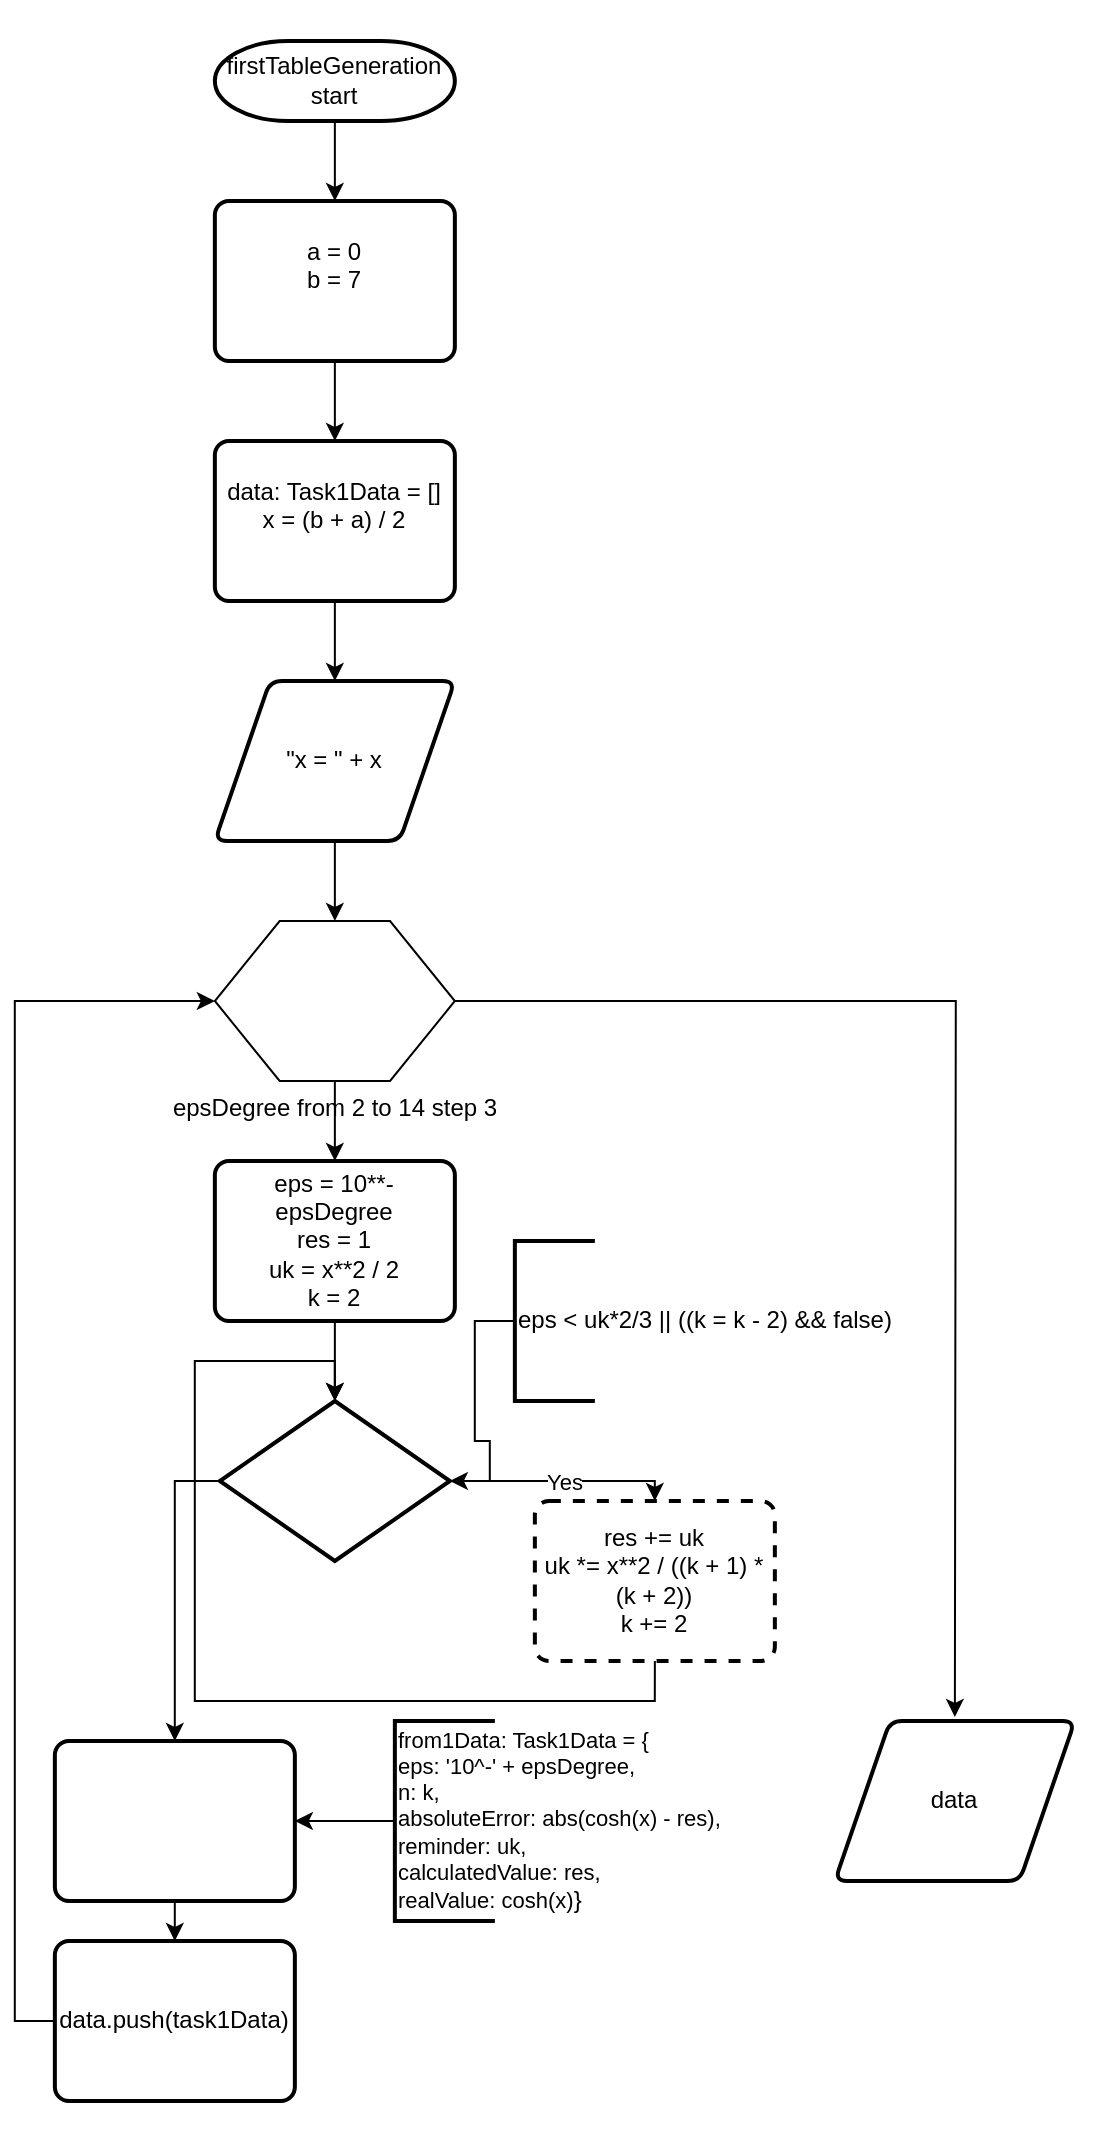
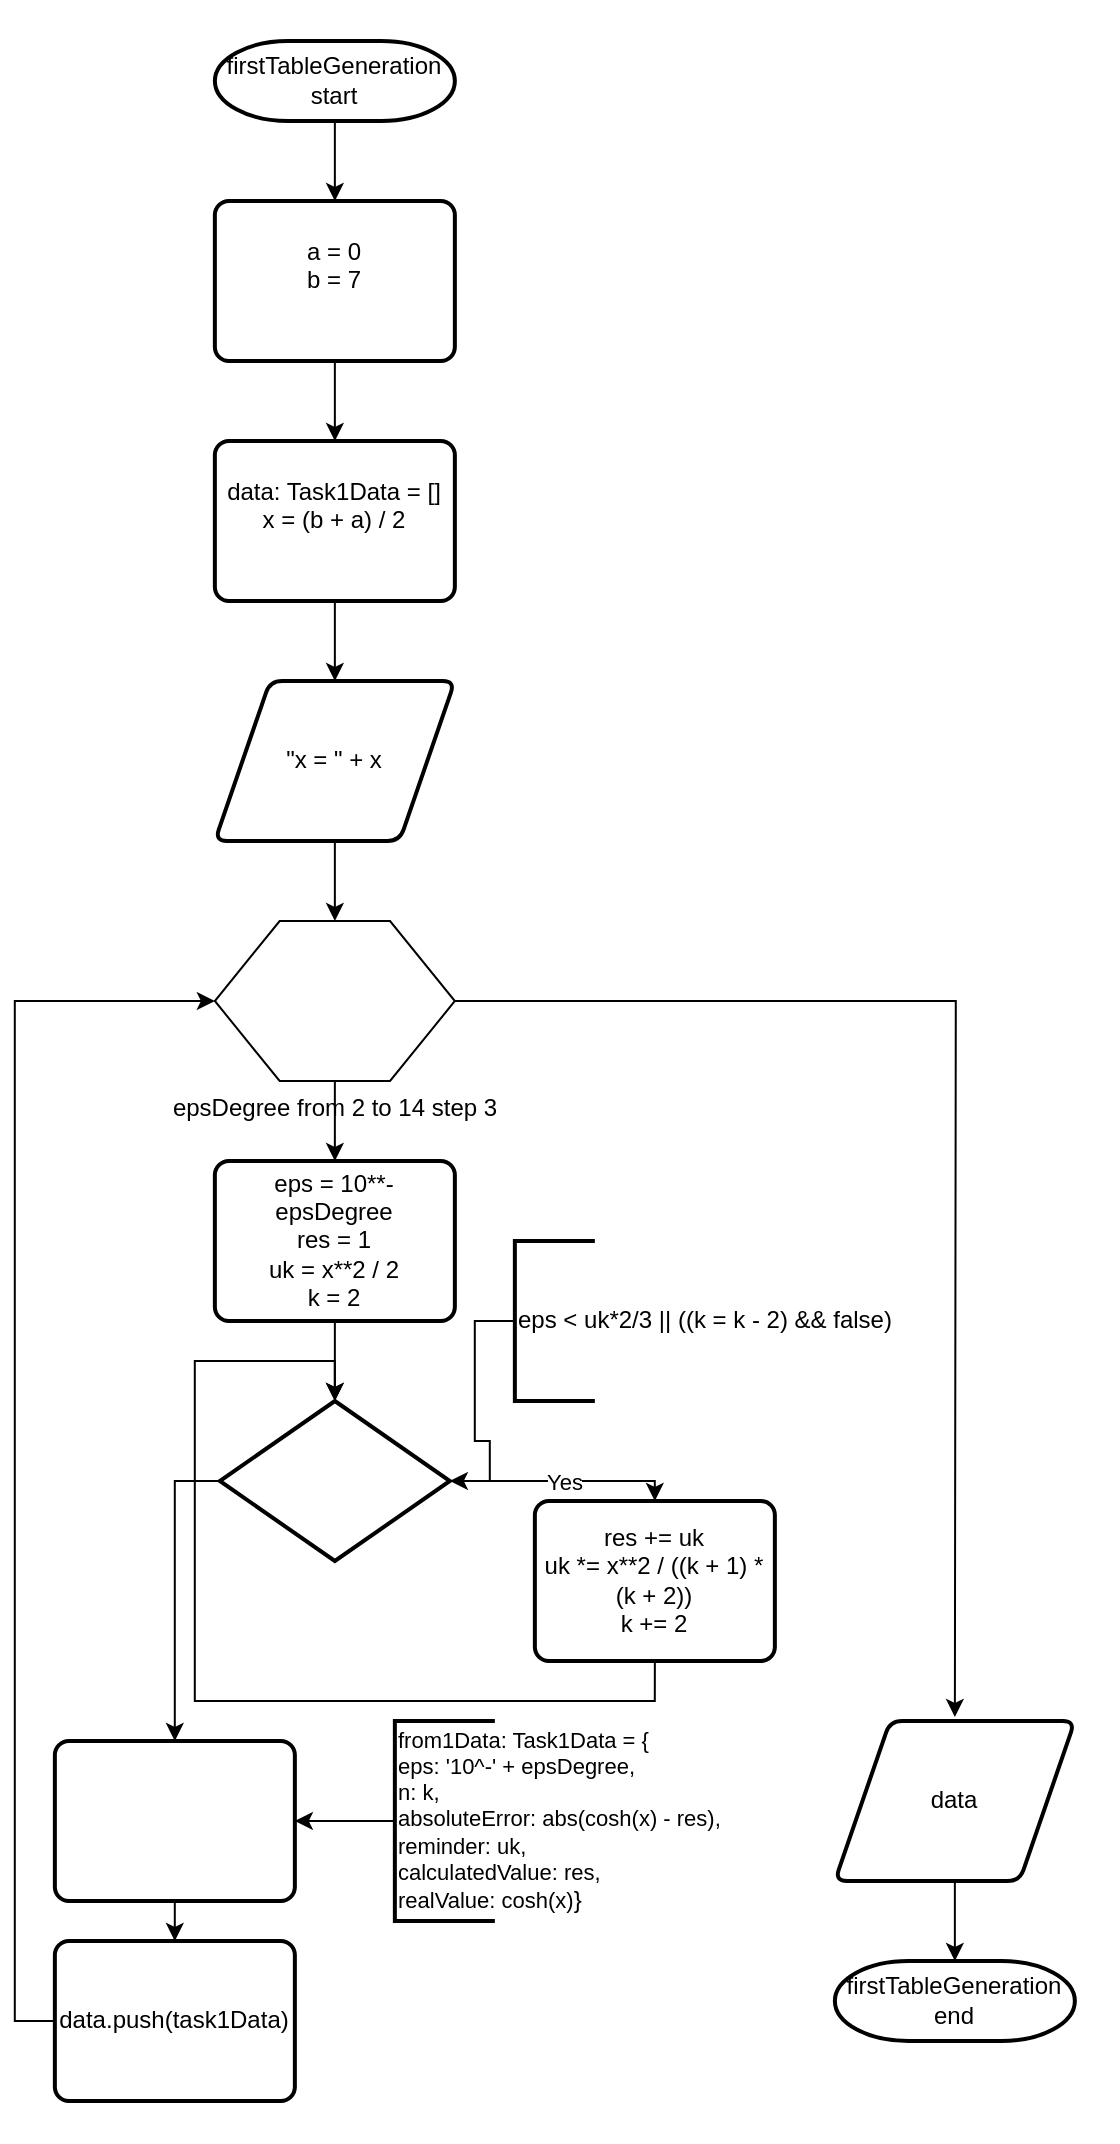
node "res += uk uk *= x**2 / ((k + 1) * (k + 2)) k += 2": style dashed -> solid
edge "data" -> "firstTableGeneration end": added
node "firstTableGeneration end": added
